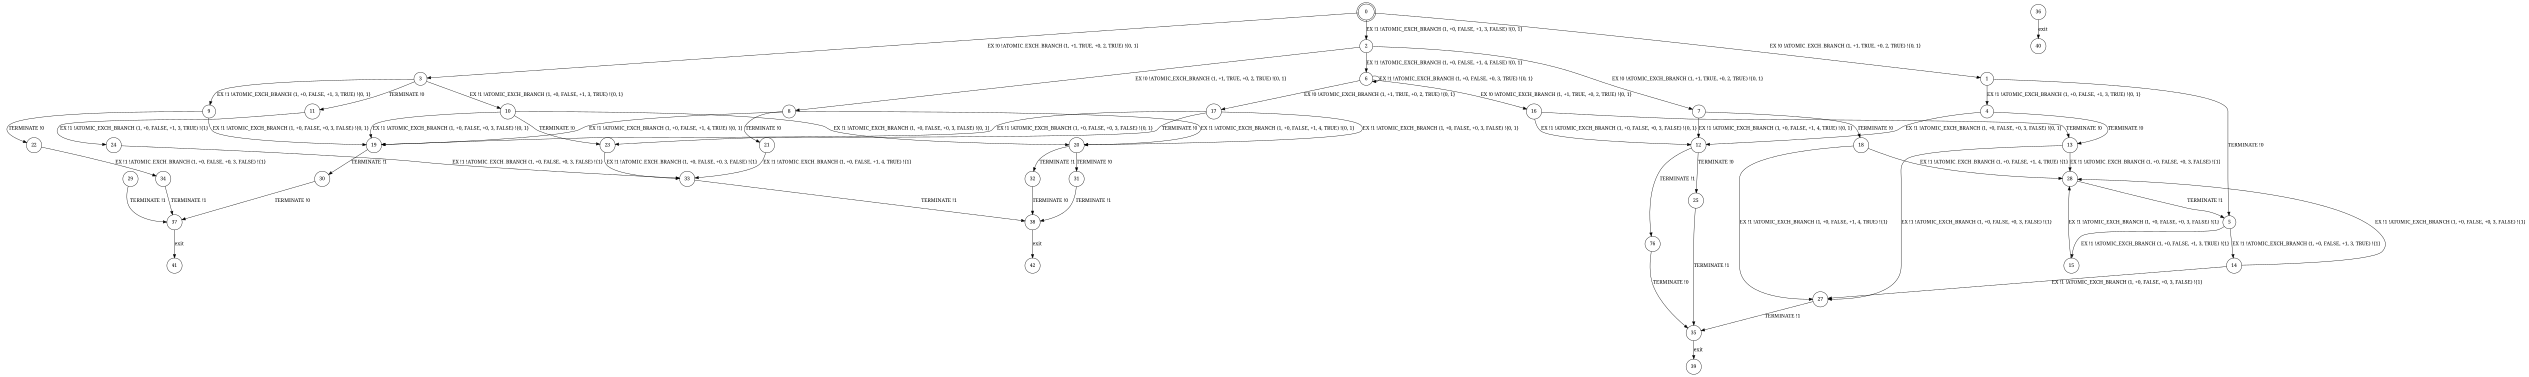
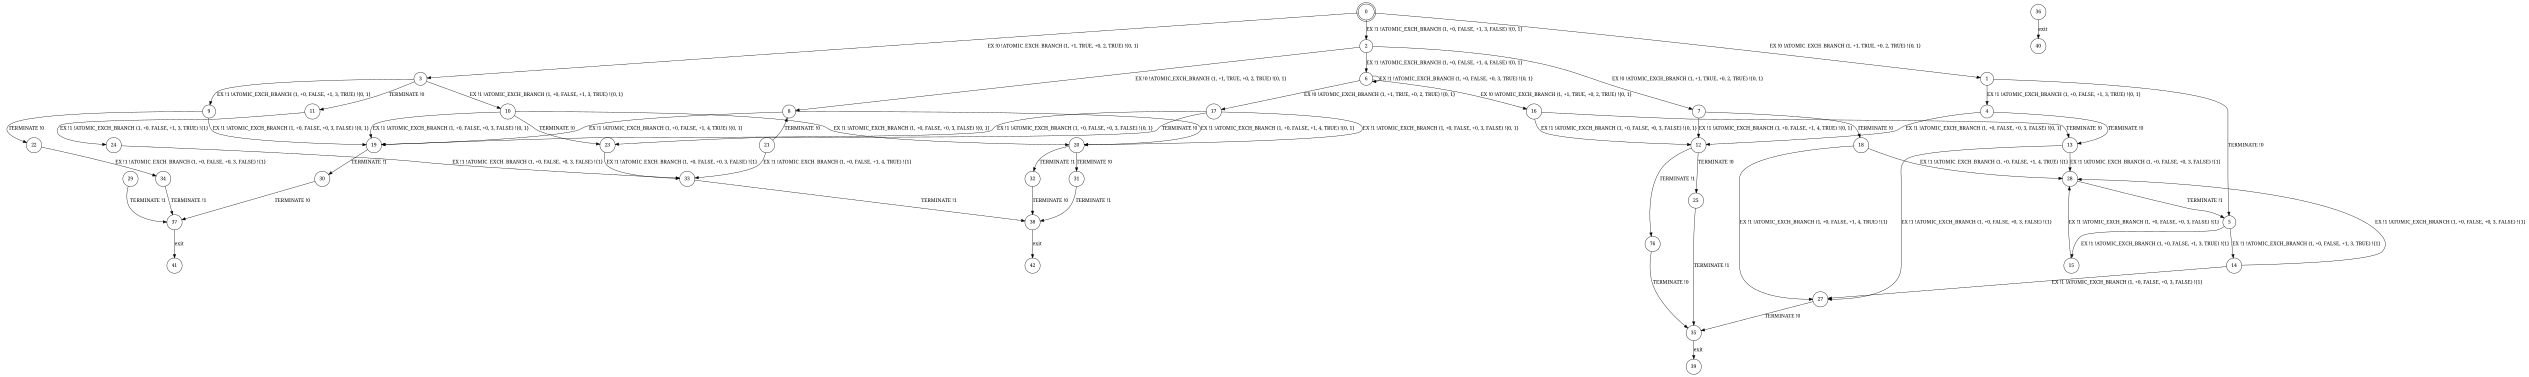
edge "8" -> "21": reversed
edge "27" -> "35": label "TERMINATE !1" -> "TERMINATE !0"
